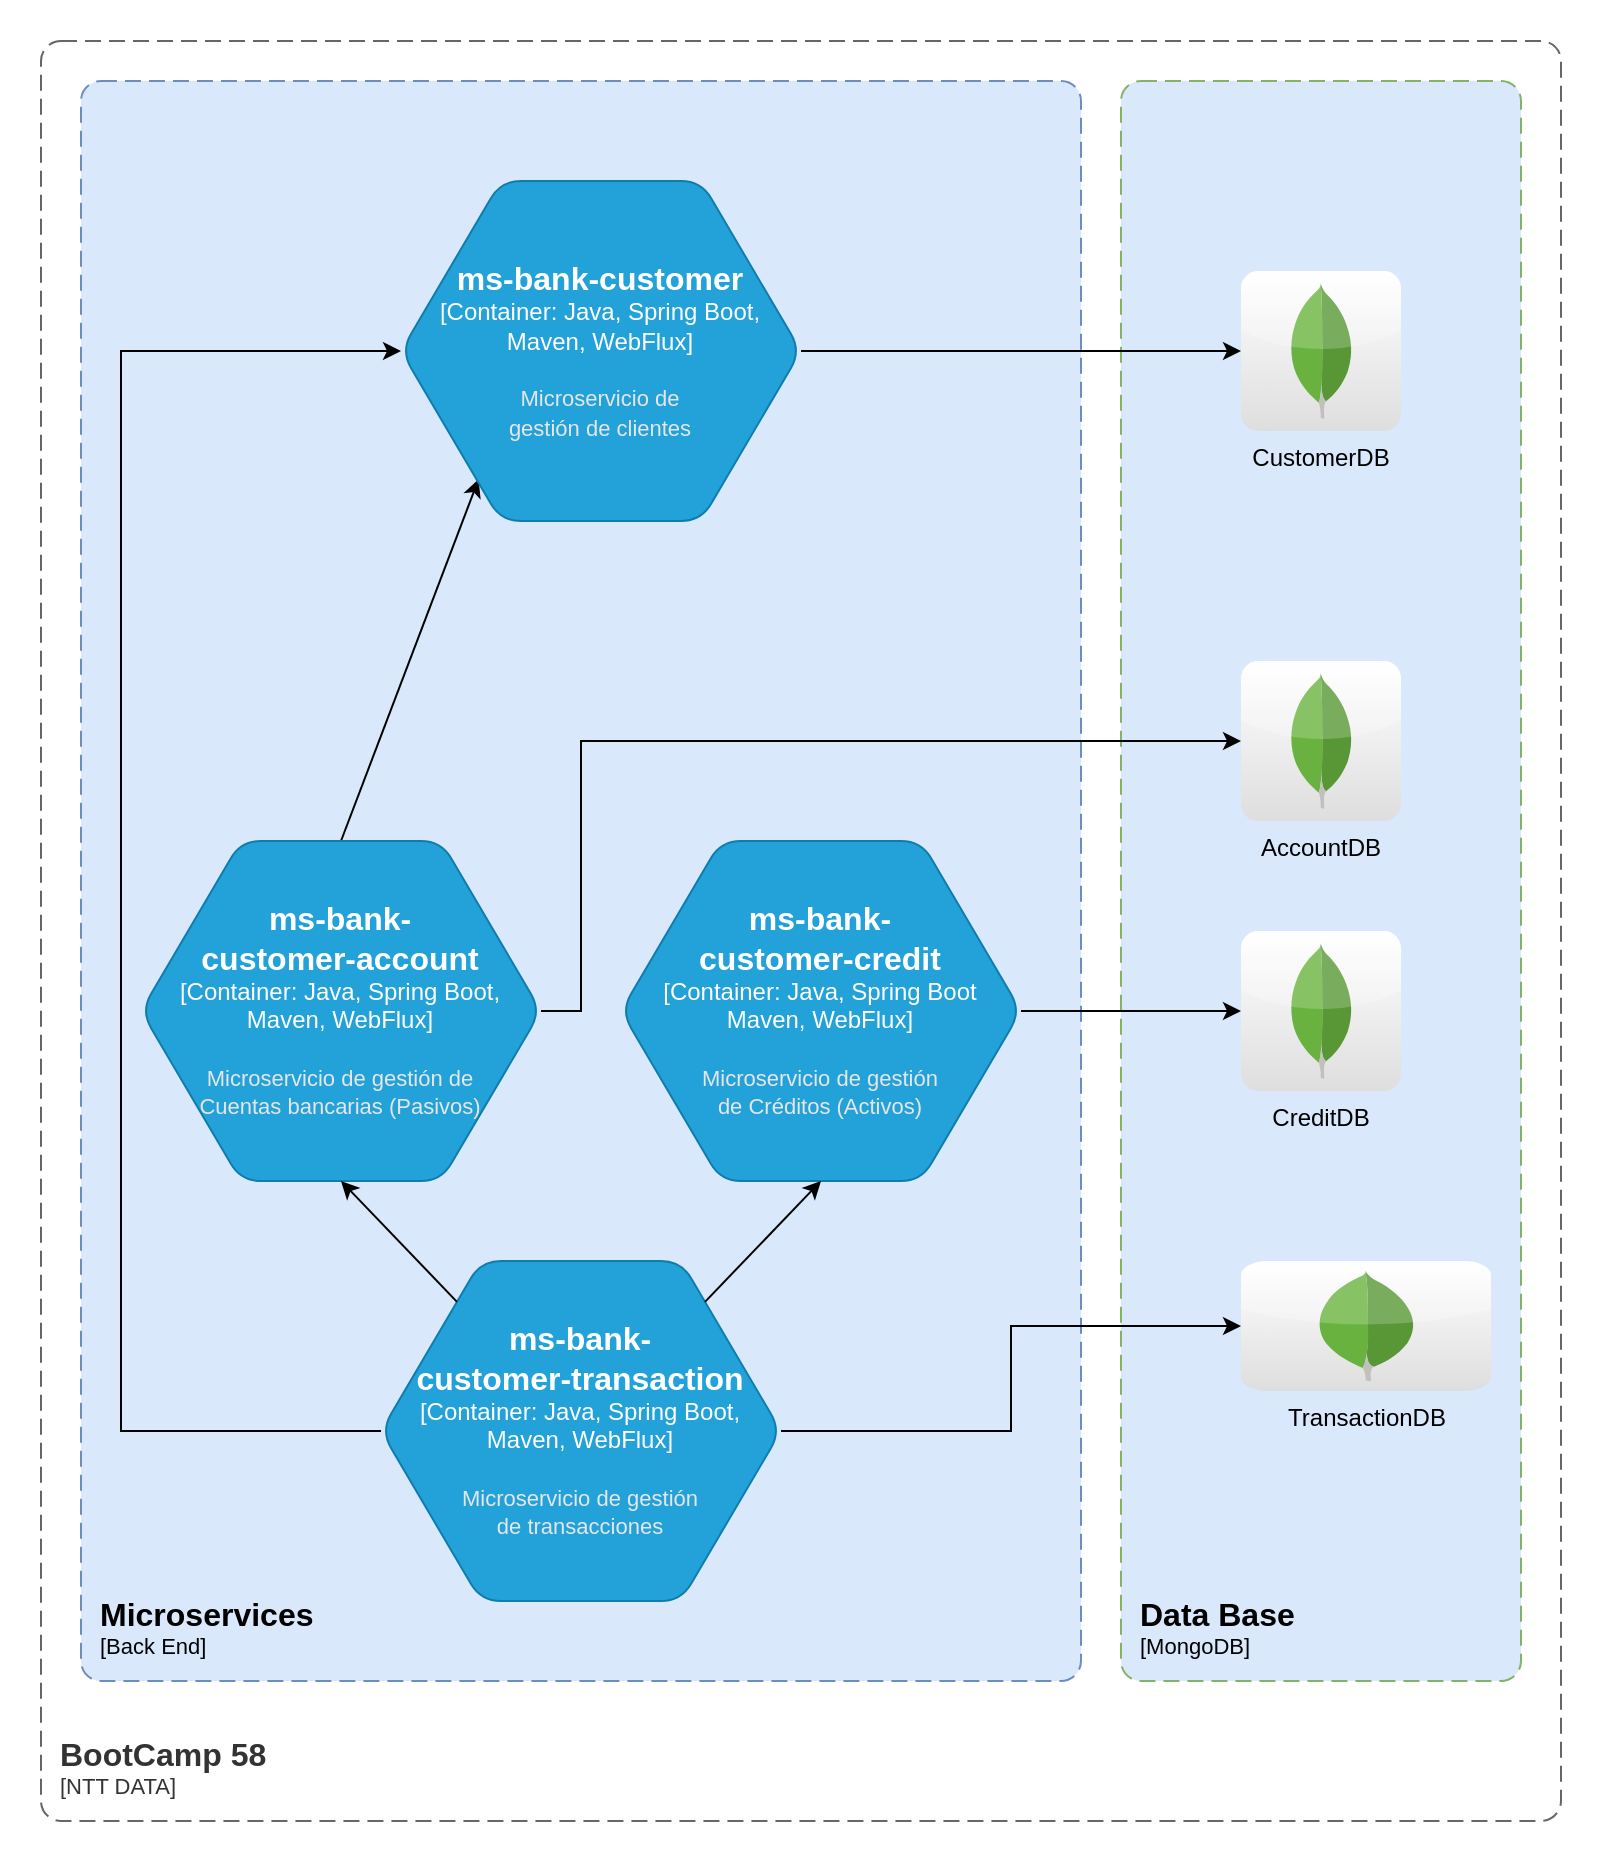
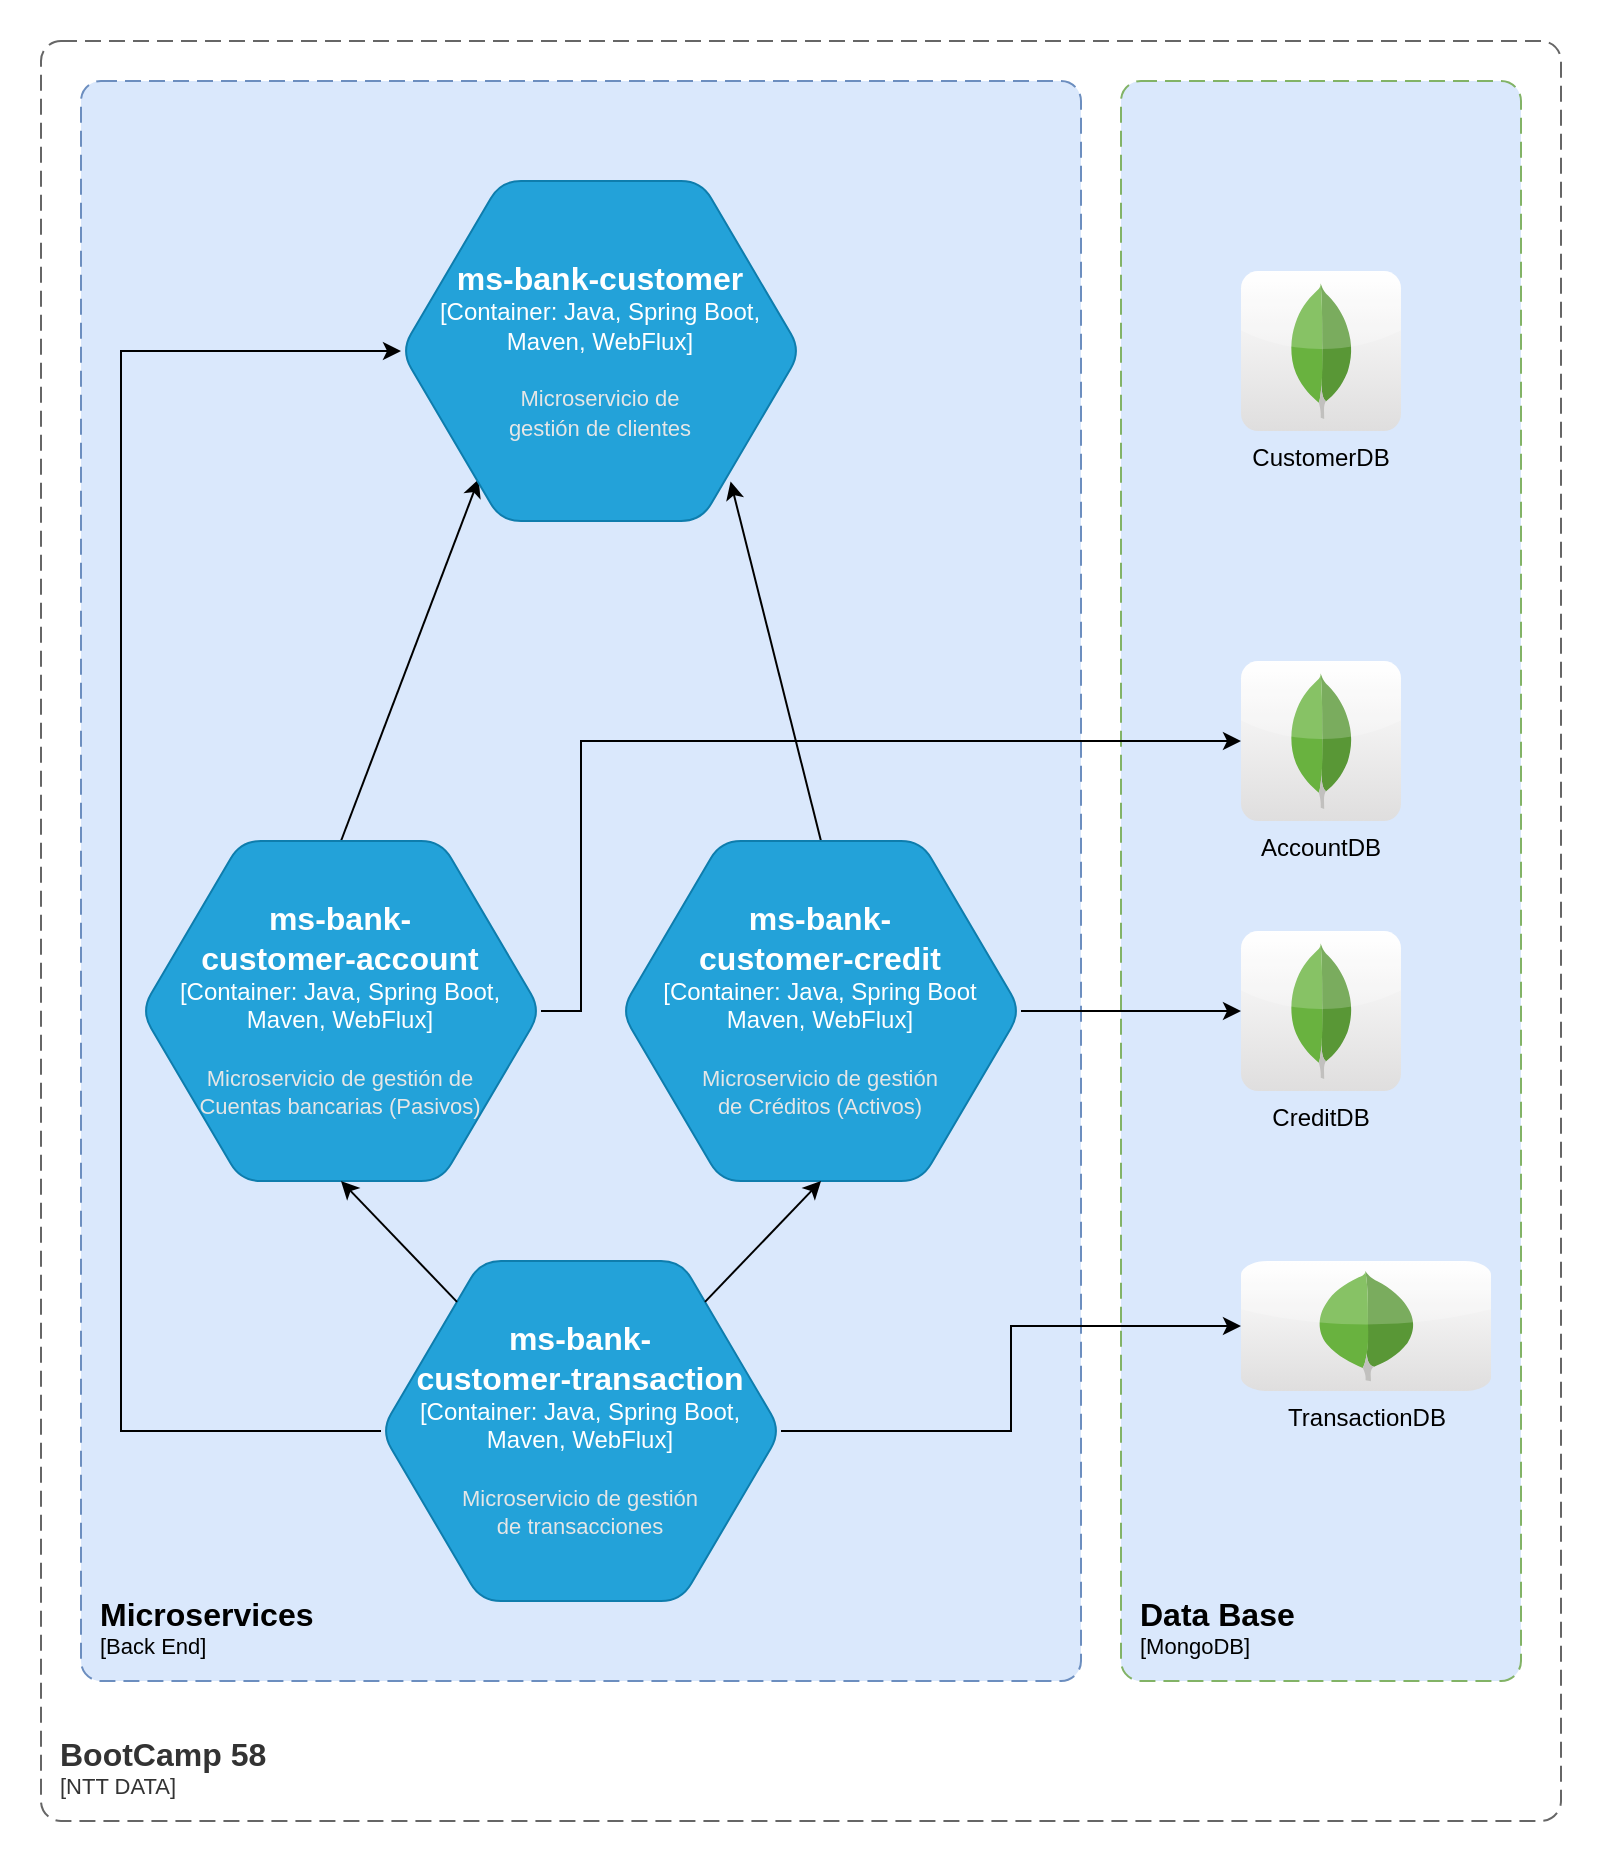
edge "ms-bank-customer [Container: Java, Spring Boot, Maven, WebFlux] Microservicio de gestión de clientes" -> "CustomerDB": removed
edge "ms-bank- customer-credit [Container: Java, Spring Boot Maven, WebFlux] Microservicio de gestión de Créditos (Activos)" -> "ms-bank-customer [Container: Java, Spring Boot, Maven, WebFlux] Microservicio de gestión de clientes": added
